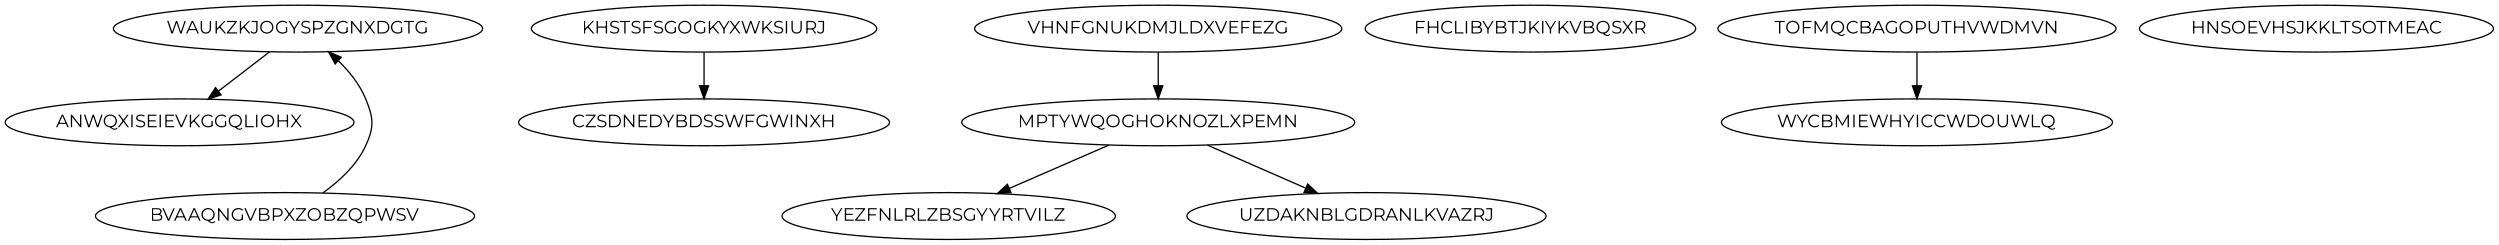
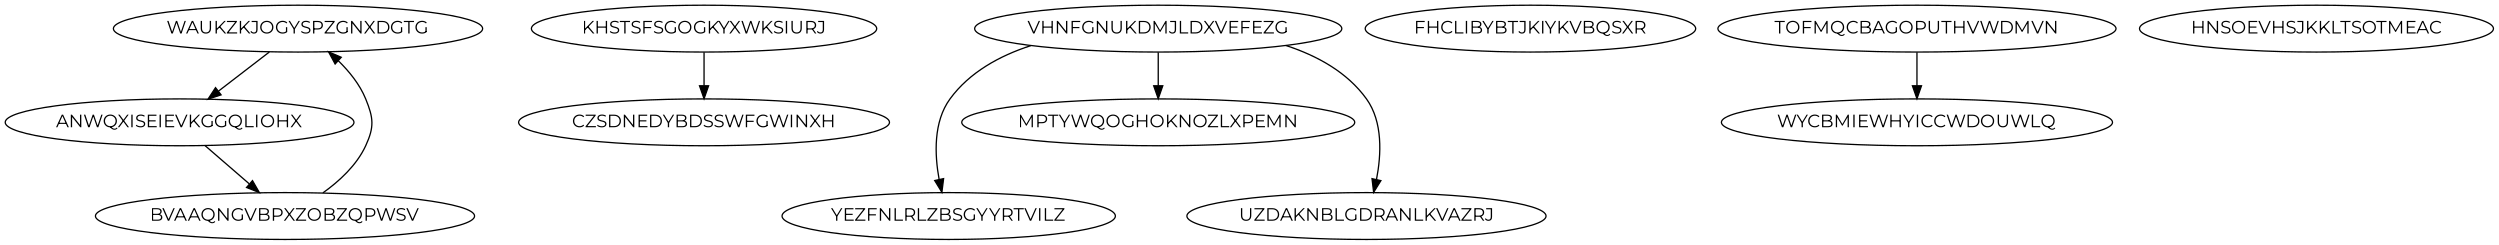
edge "ANWQXISEIEVKGGQLIOHX" -> "BVAAQNGVBPXZOBZQPWSV": added
edge "MPTYWQOGHOKNOZLXPEMN" -> "YEZFNLRLZBSGYYRTVILZ": now "VHNFGNUKDMJLDXVEFEZG" -> "YEZFNLRLZBSGYYRTVILZ"
edge "MPTYWQOGHOKNOZLXPEMN" -> "UZDAKNBLGDRANLKVAZRJ": now "VHNFGNUKDMJLDXVEFEZG" -> "UZDAKNBLGDRANLKVAZRJ"
